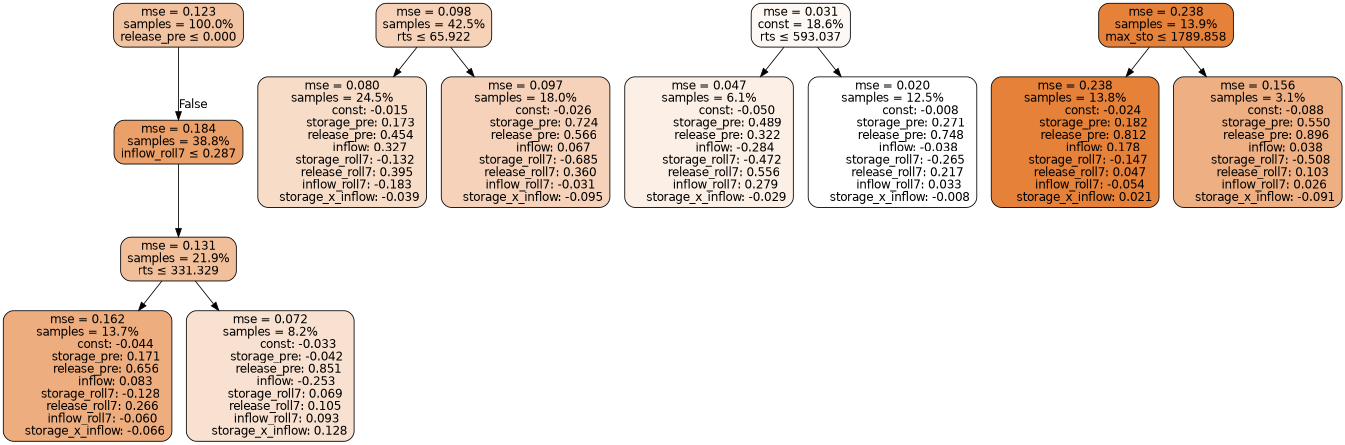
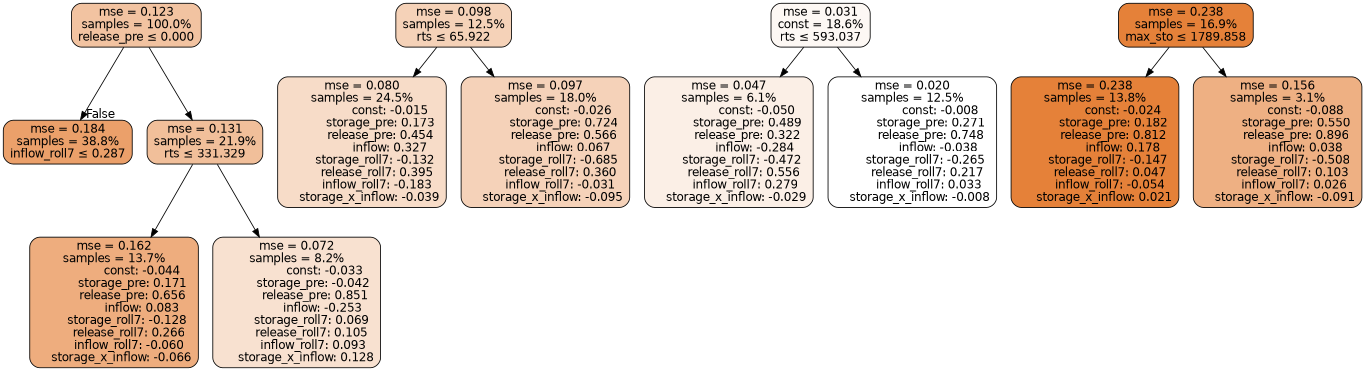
node "mse = 0.098 samples = 42.5% rts ≤ 65.922": label "mse = 0.098 samples = 42.5% rts ≤ 65.922" -> "mse = 0.098 samples = 12.5% rts ≤ 65.922"
node "mse = 0.238 samples = 13.9% max_sto ≤ 1789.858": label "mse = 0.238 samples = 13.9% max_sto ≤ 1789.858" -> "mse = 0.238 samples = 16.9% max_sto ≤ 1789.858"
edge "mse = 0.184 samples = 38.8% inflow_roll7 ≤ 0.287" -> "mse = 0.131 samples = 21.9% rts ≤ 331.329": now "mse = 0.123 samples = 100.0% release_pre ≤ 0.000" -> "mse = 0.131 samples = 21.9% rts ≤ 331.329"
